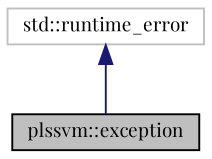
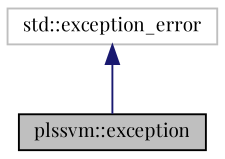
node "std::runtime_error": label "std::runtime_error" -> "std::exception_error"
